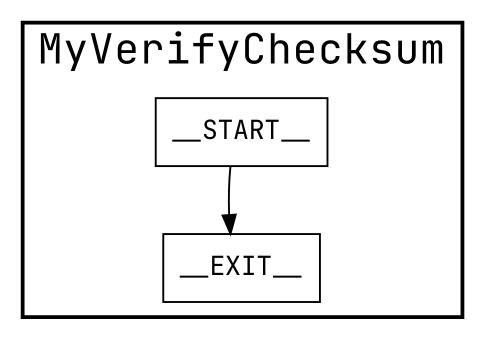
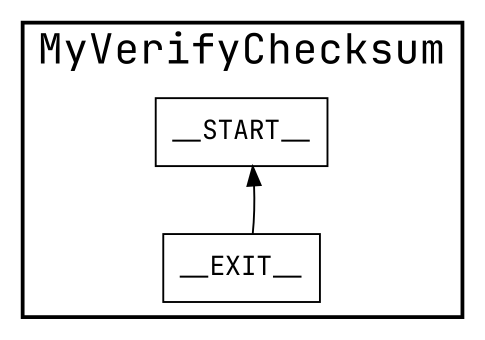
edge "__START__" -> "__EXIT__": reversed
